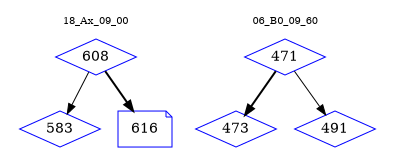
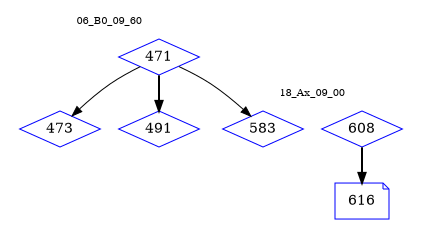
edge "608" -> "583": now "471" -> "583"
edge "471" -> "473": style bold -> solid
edge "471" -> "491": style solid -> bold
